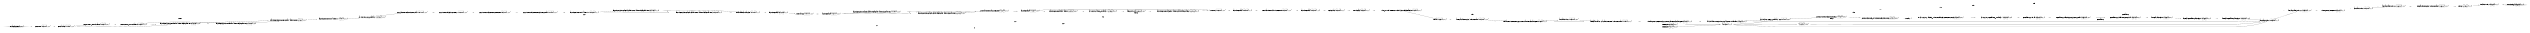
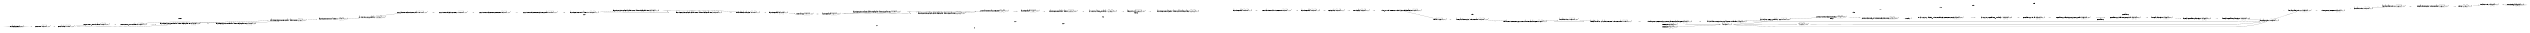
node "connector.stop()@@@28@@@['1', '1', '1']": removed
